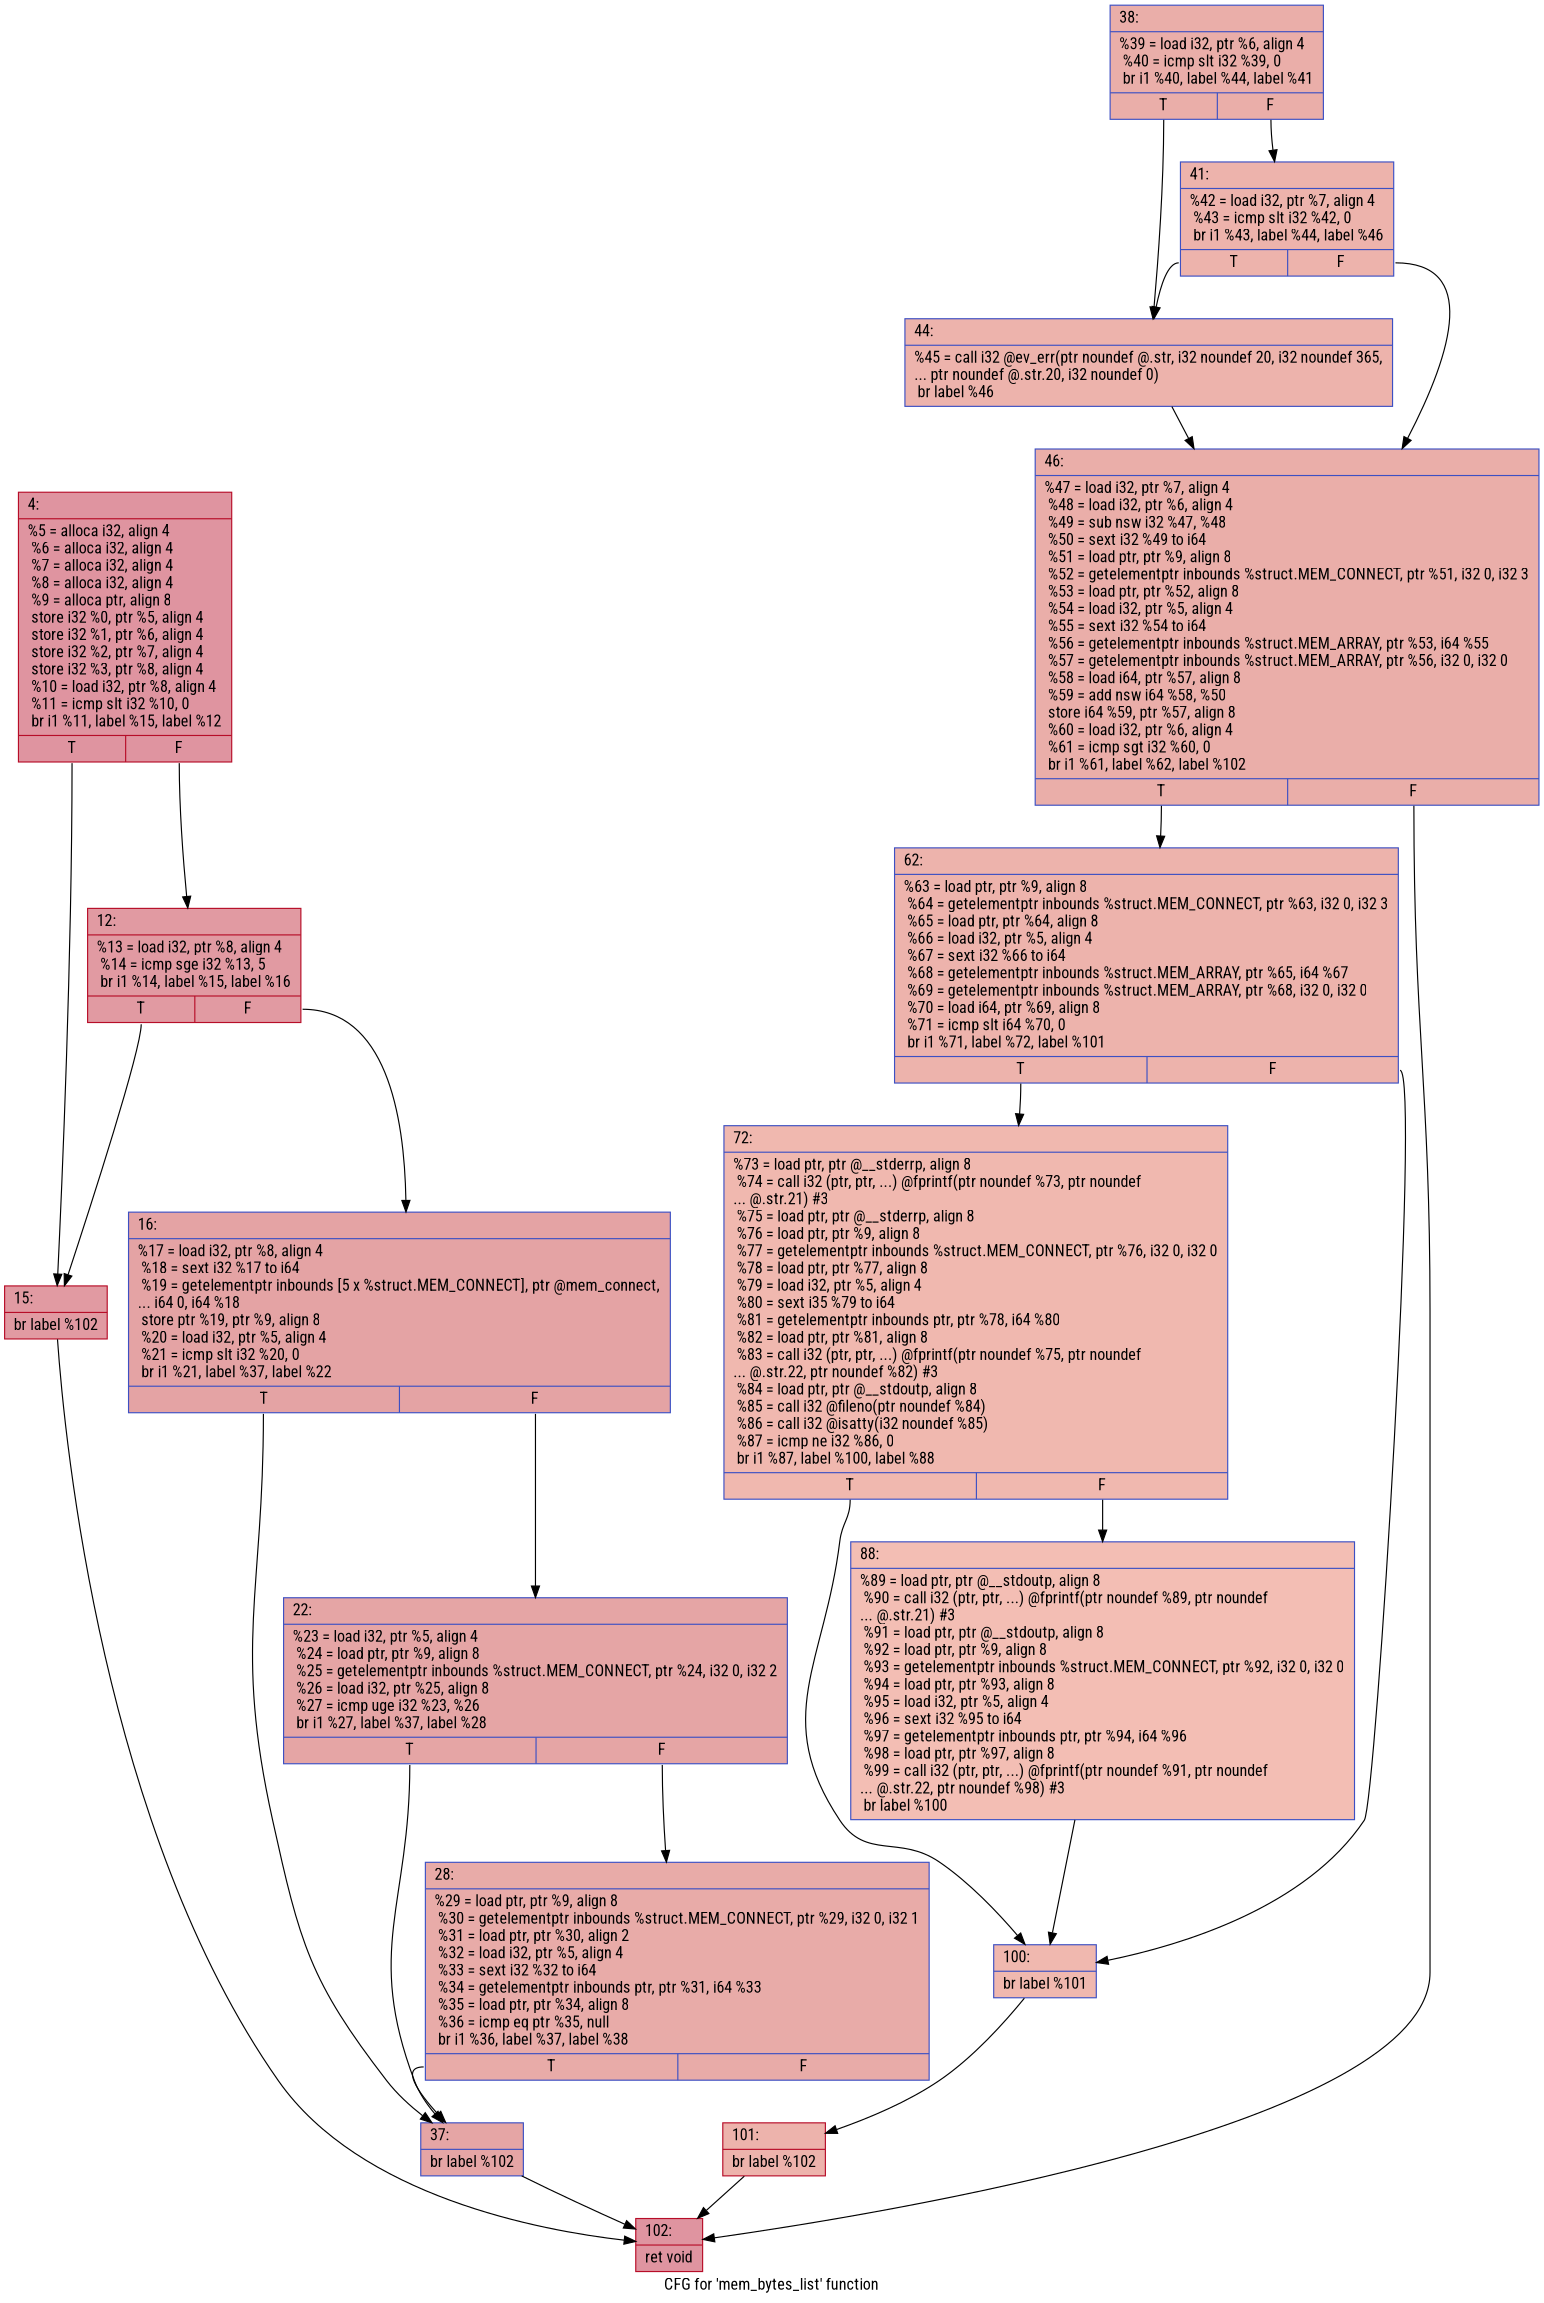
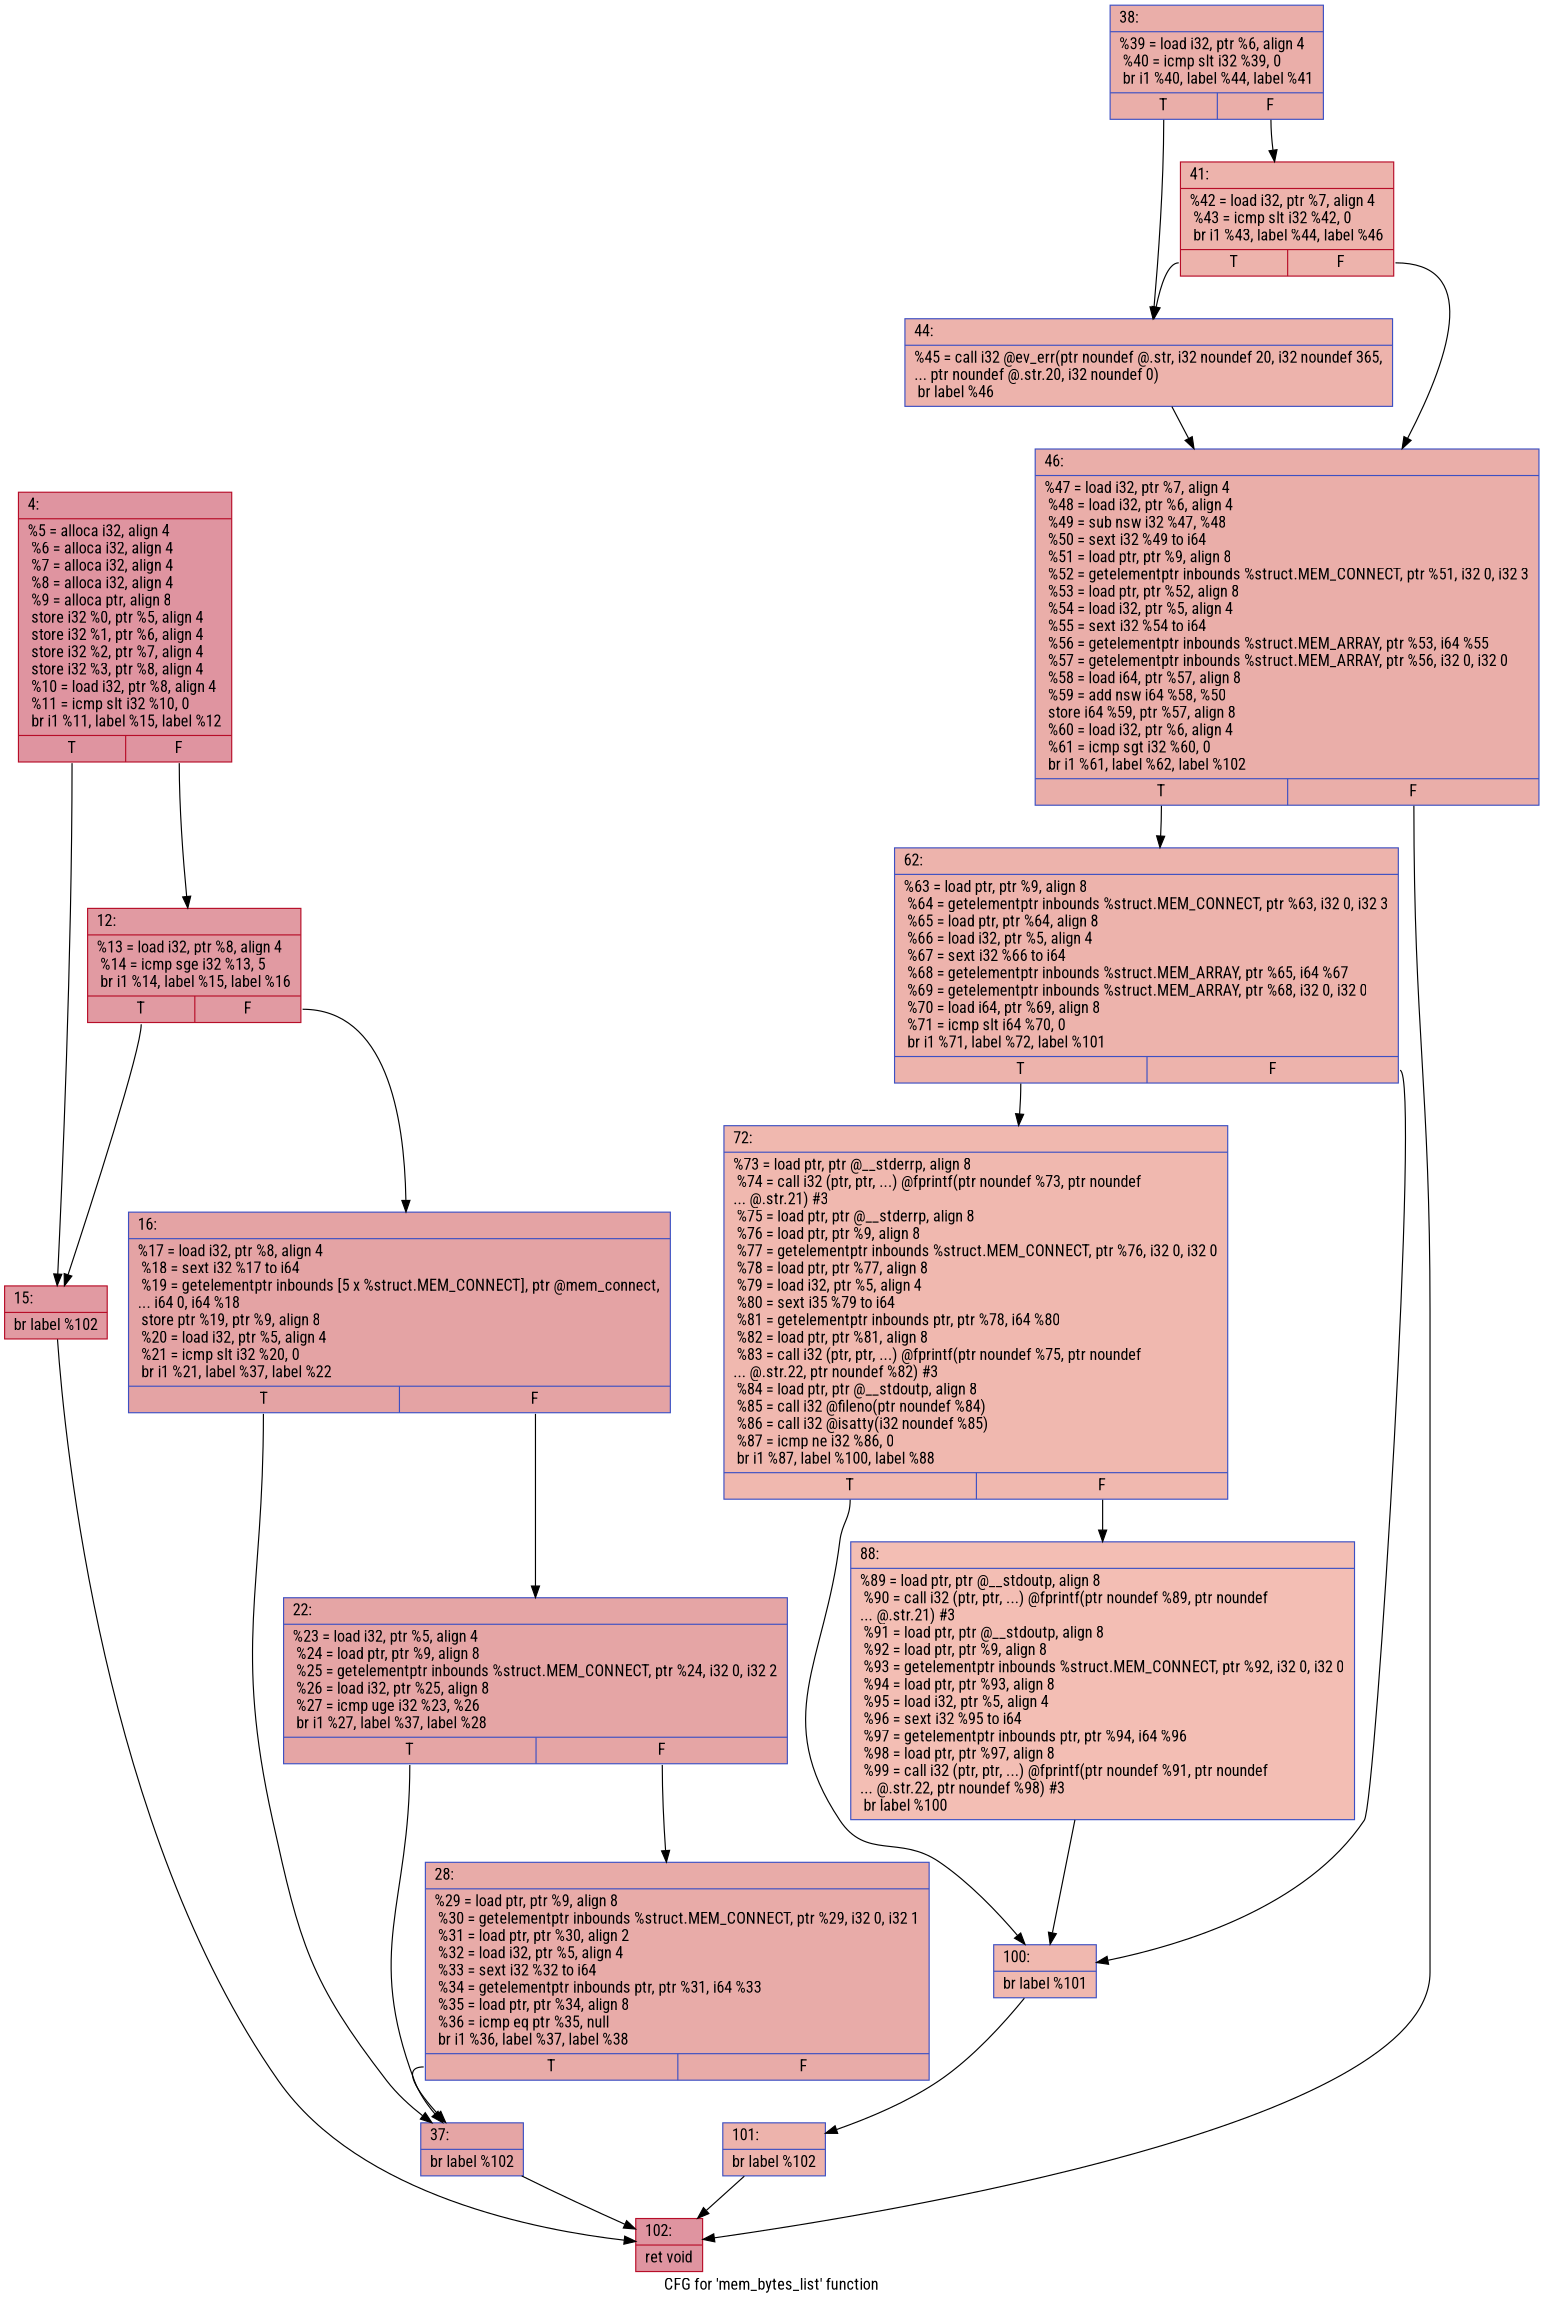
node "41:": color #3d50c3ff -> #b70d28ff
node "101:": color #b70d28ff -> #3d50c3ff
